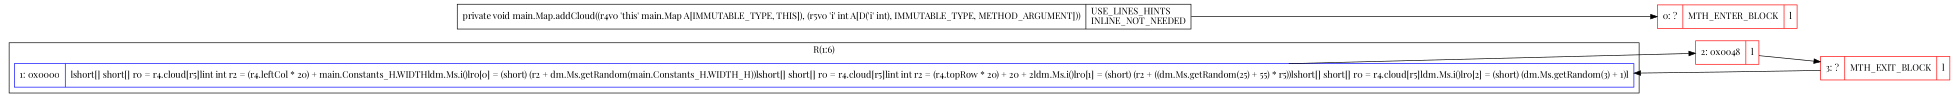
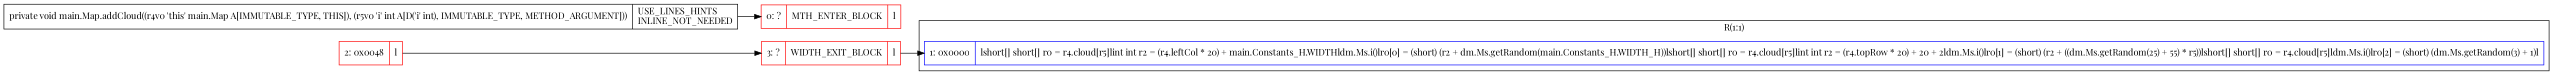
cluster "R(1:6)": label "R(1:6)" -> "R(1:1)"
edge "1: 0x0000" -> "2: 0x0048": removed
node "3: ?": text "MTH_EXIT_BLOCK" -> "WIDTH_EXIT_BLOCK"
